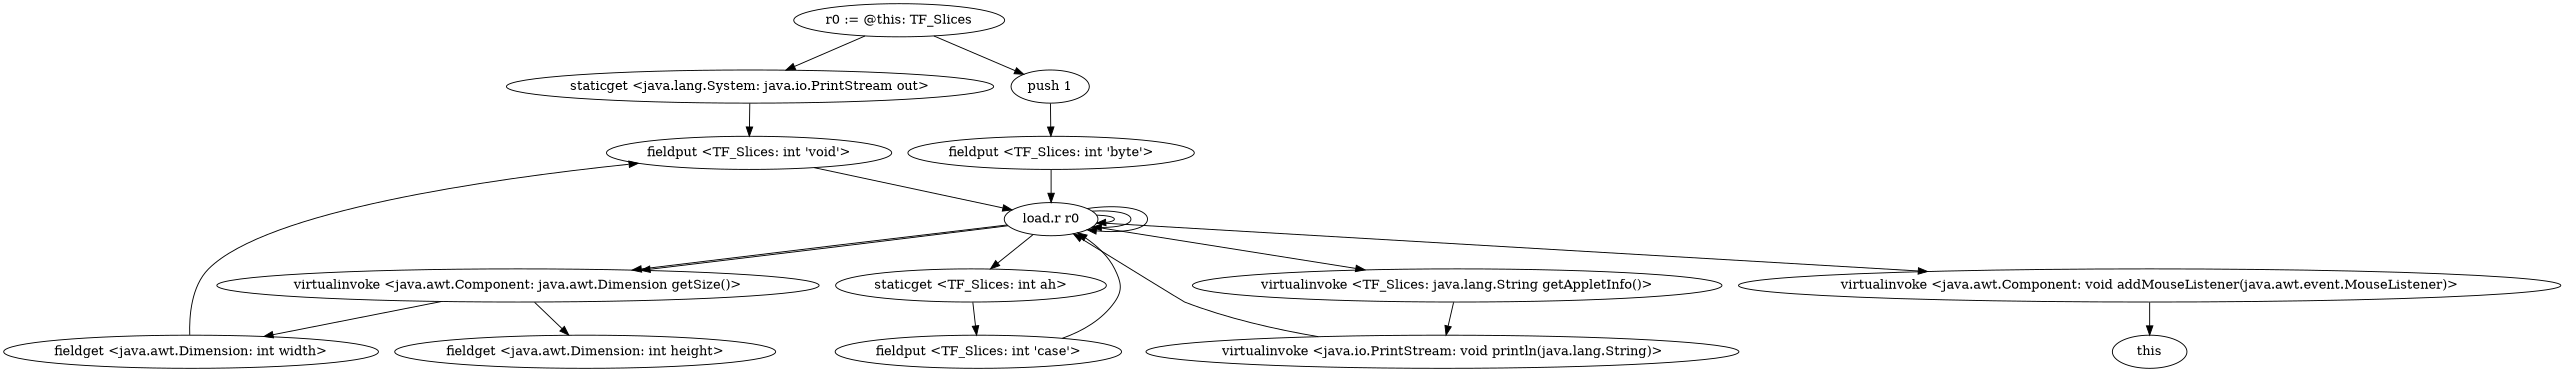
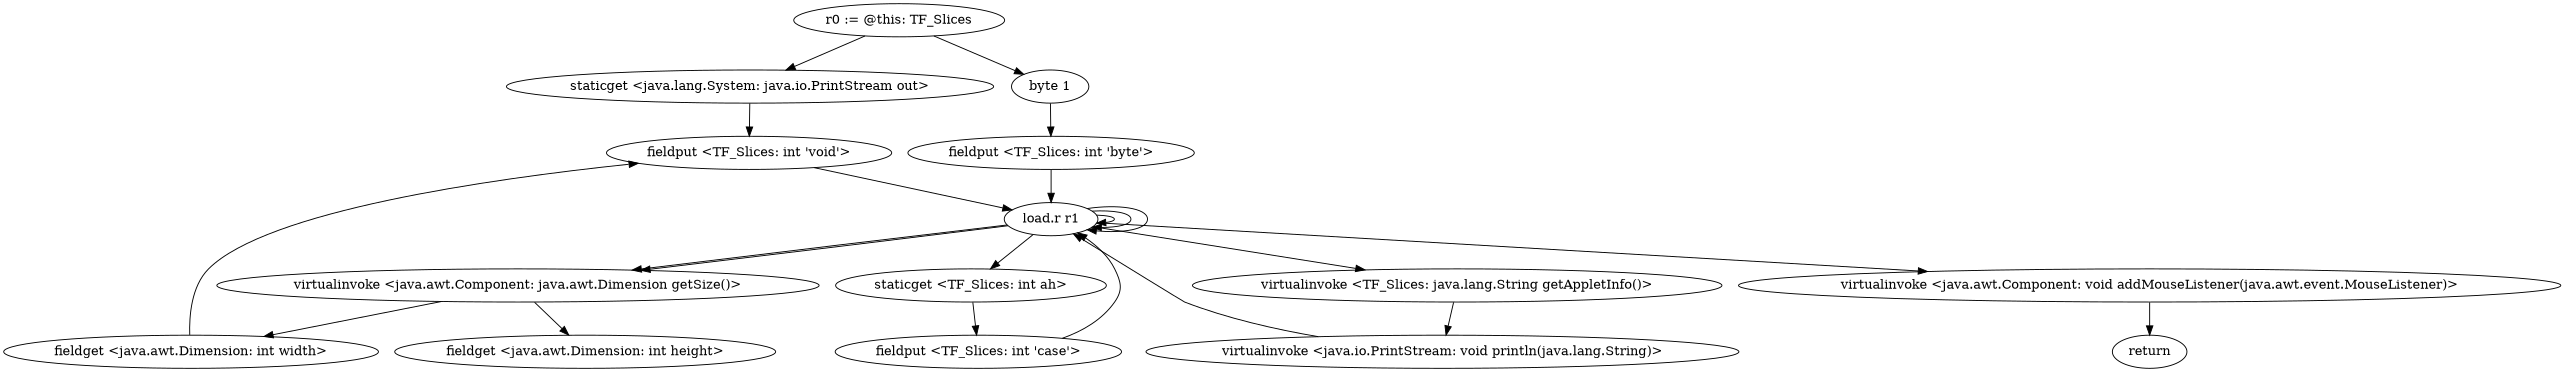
node "push 1": label "push 1" -> "byte 1"
node "load.r r0": label "load.r r0" -> "load.r r1"
node "this": label "this" -> "return"
